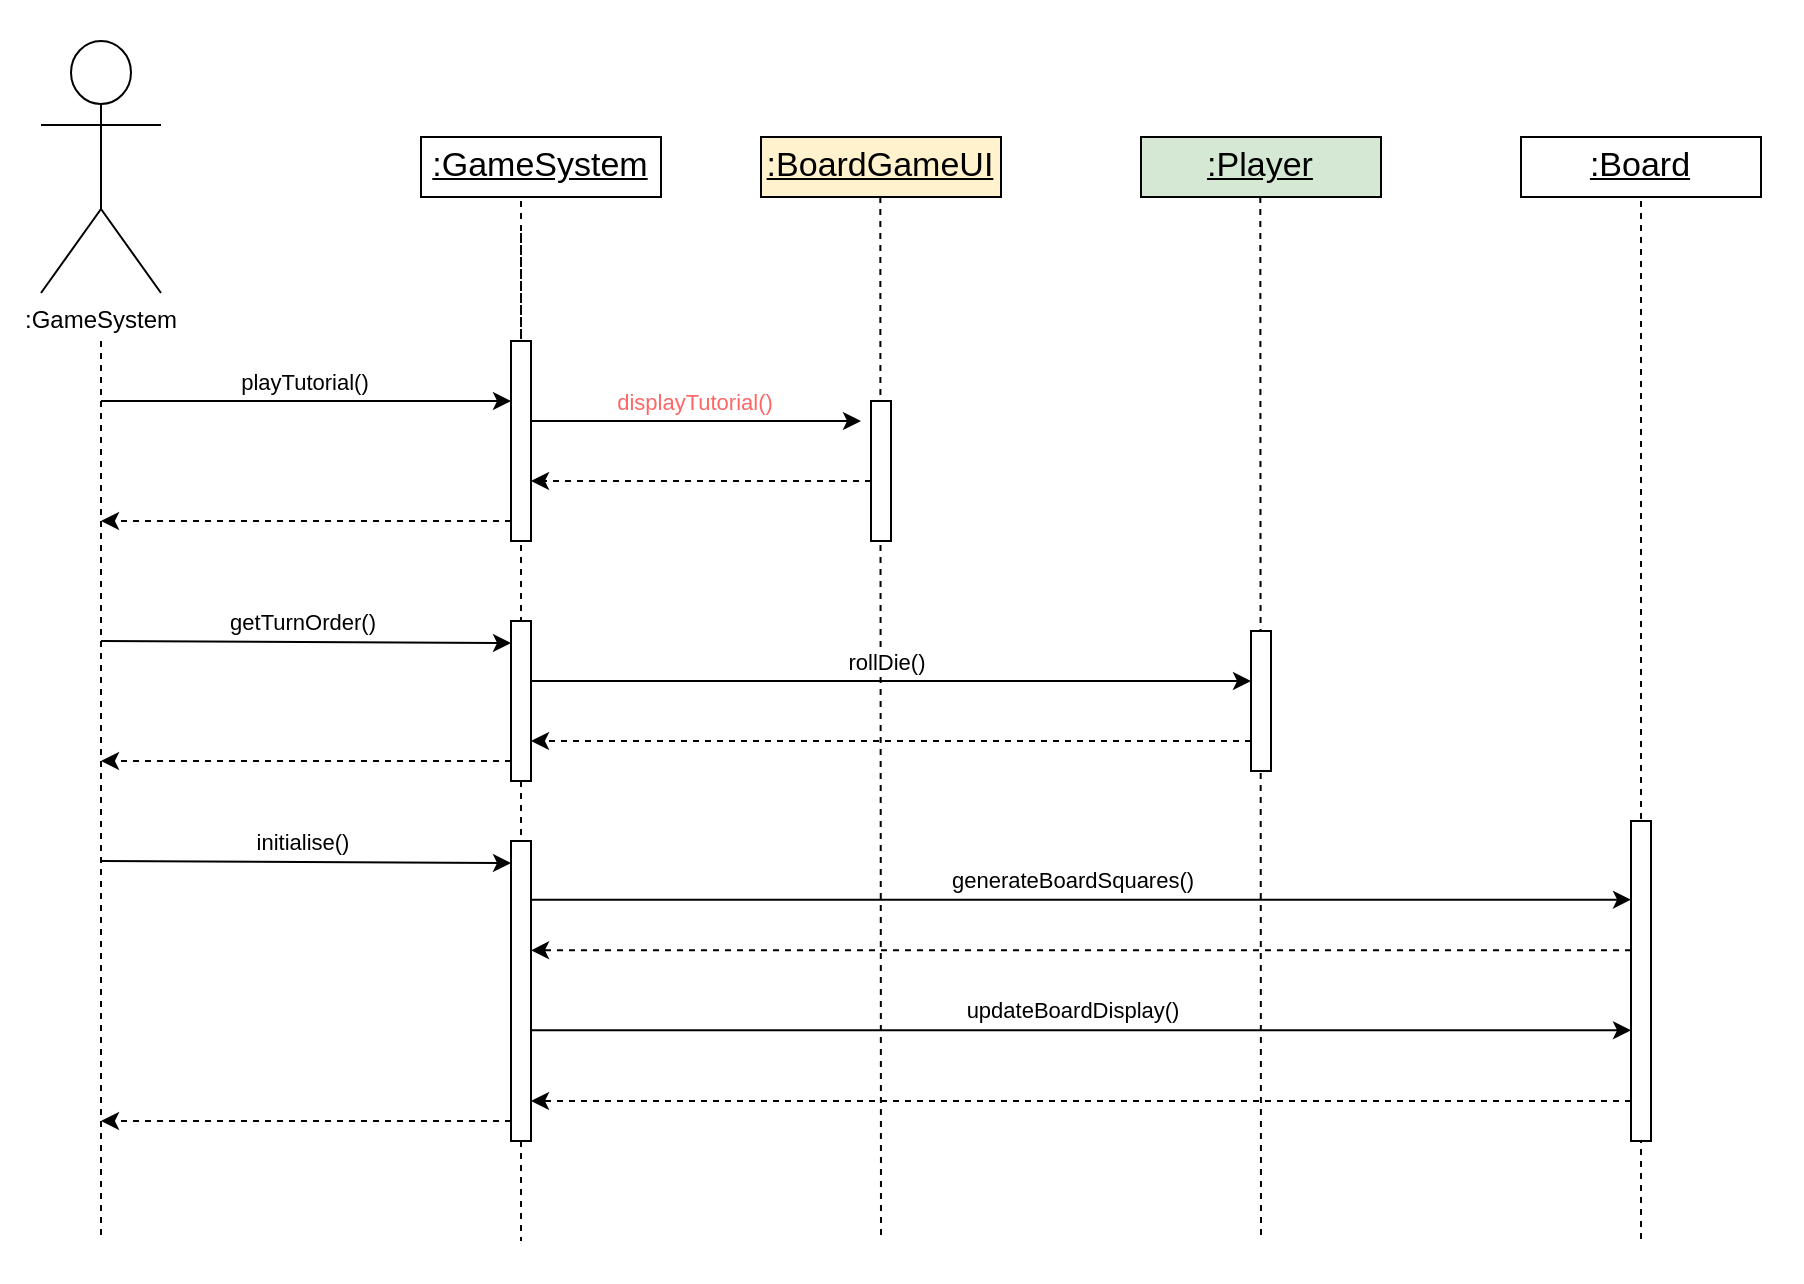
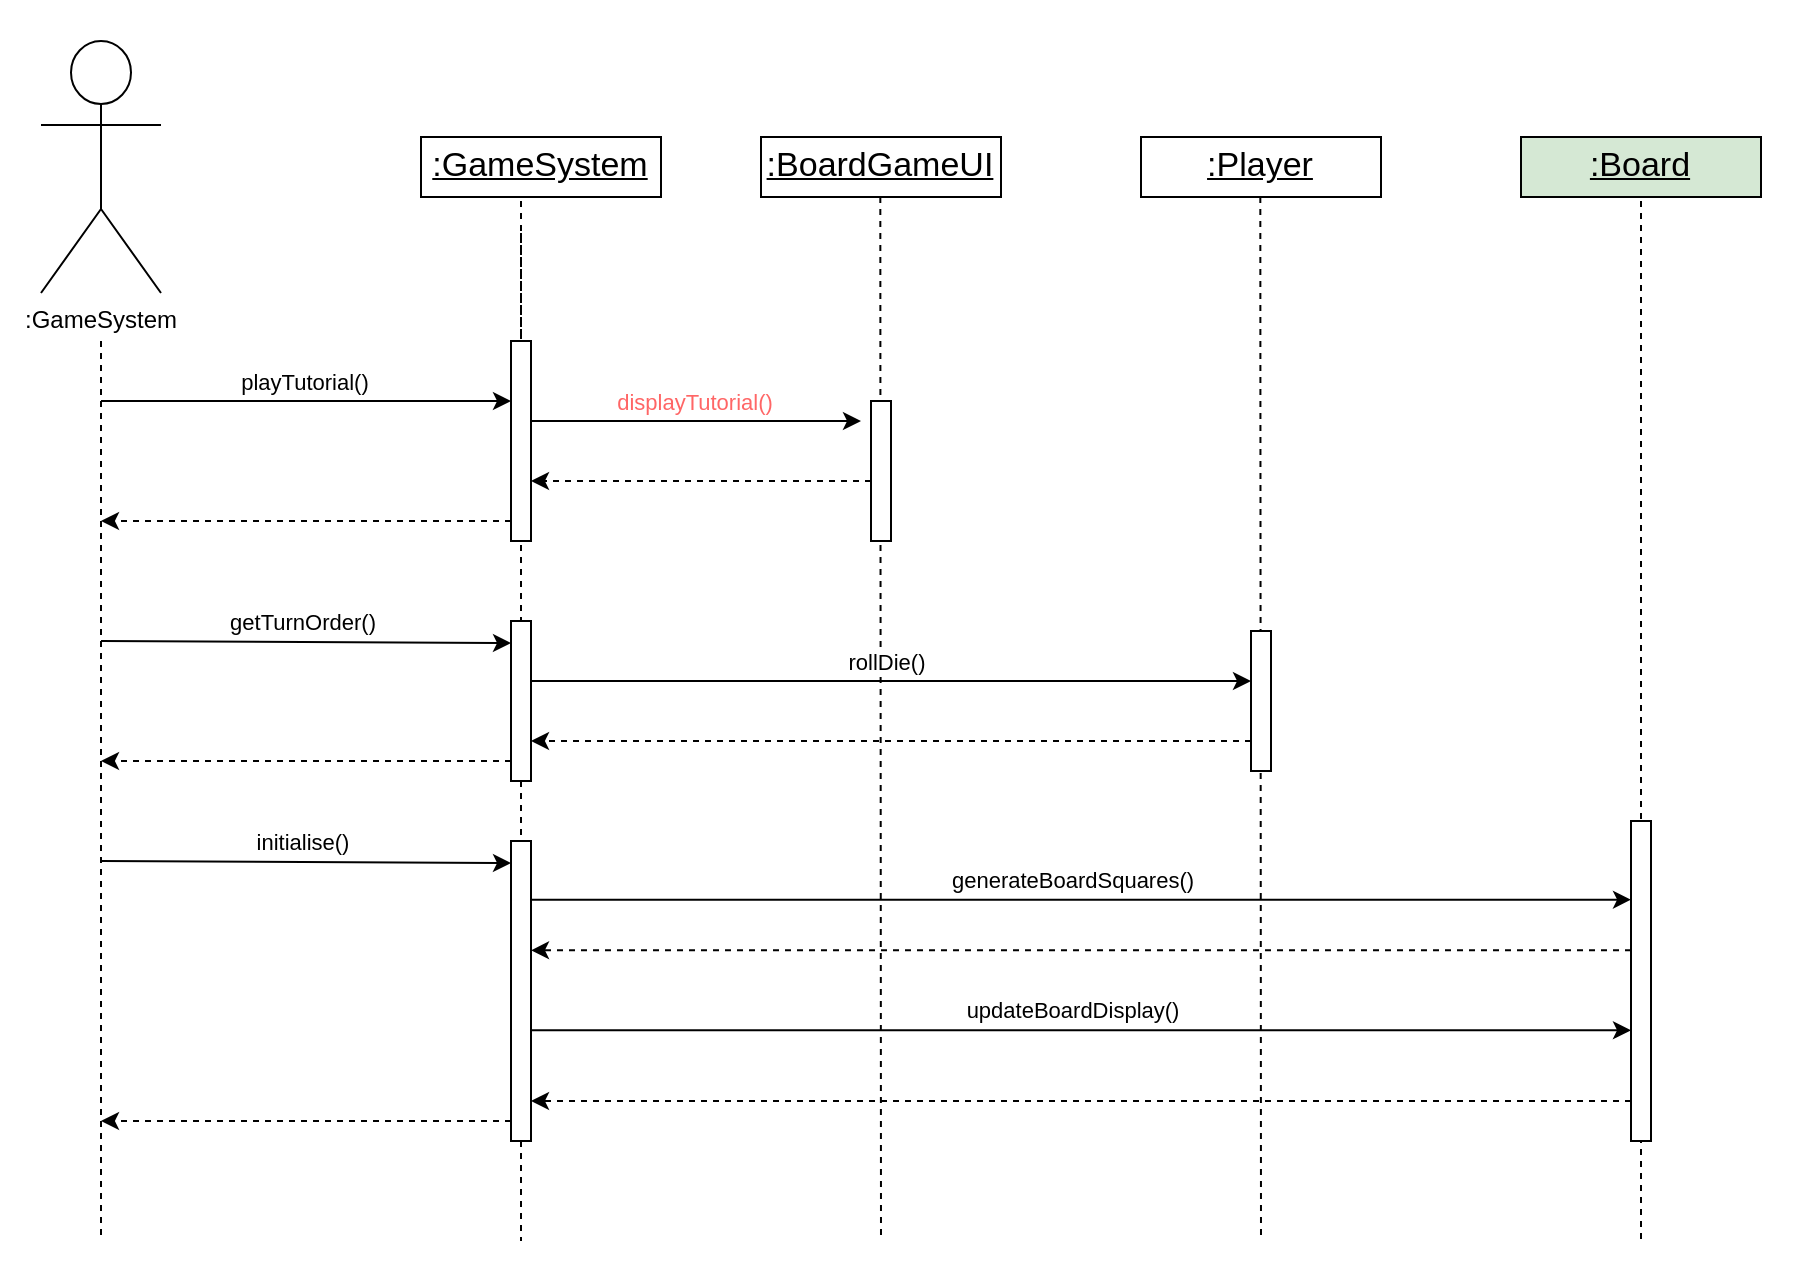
node ":BoardGameUI": fillcolor #fff2cc -> #ffffff
node ":Player": fillcolor #d5e8d4 -> #ffffff
node ":Board": fillcolor #ffffff -> #d5e8d4
